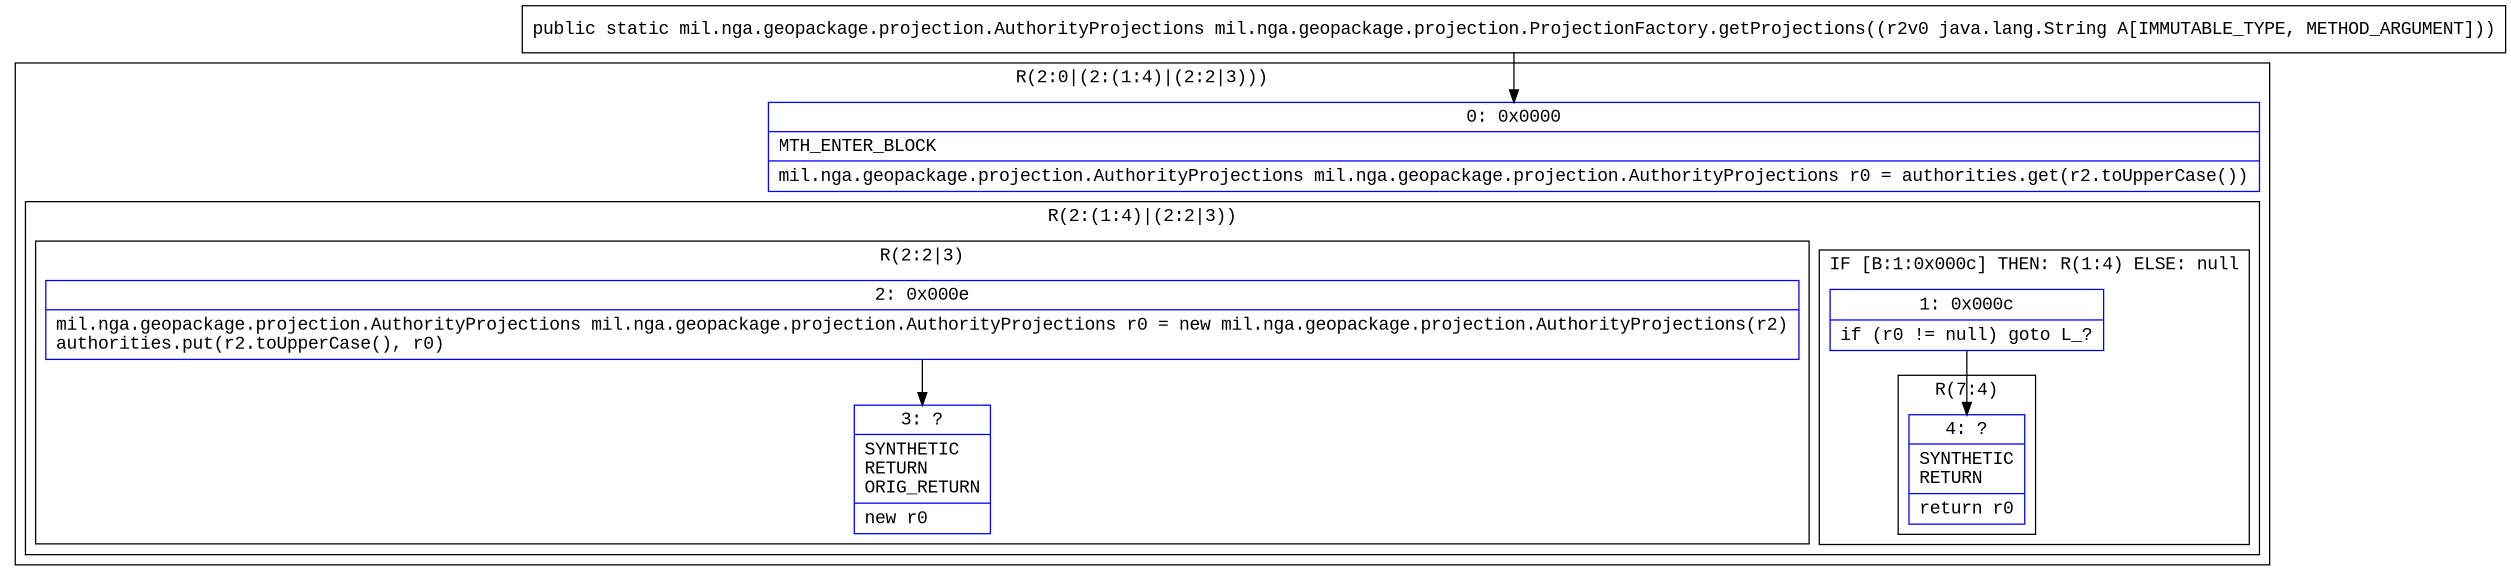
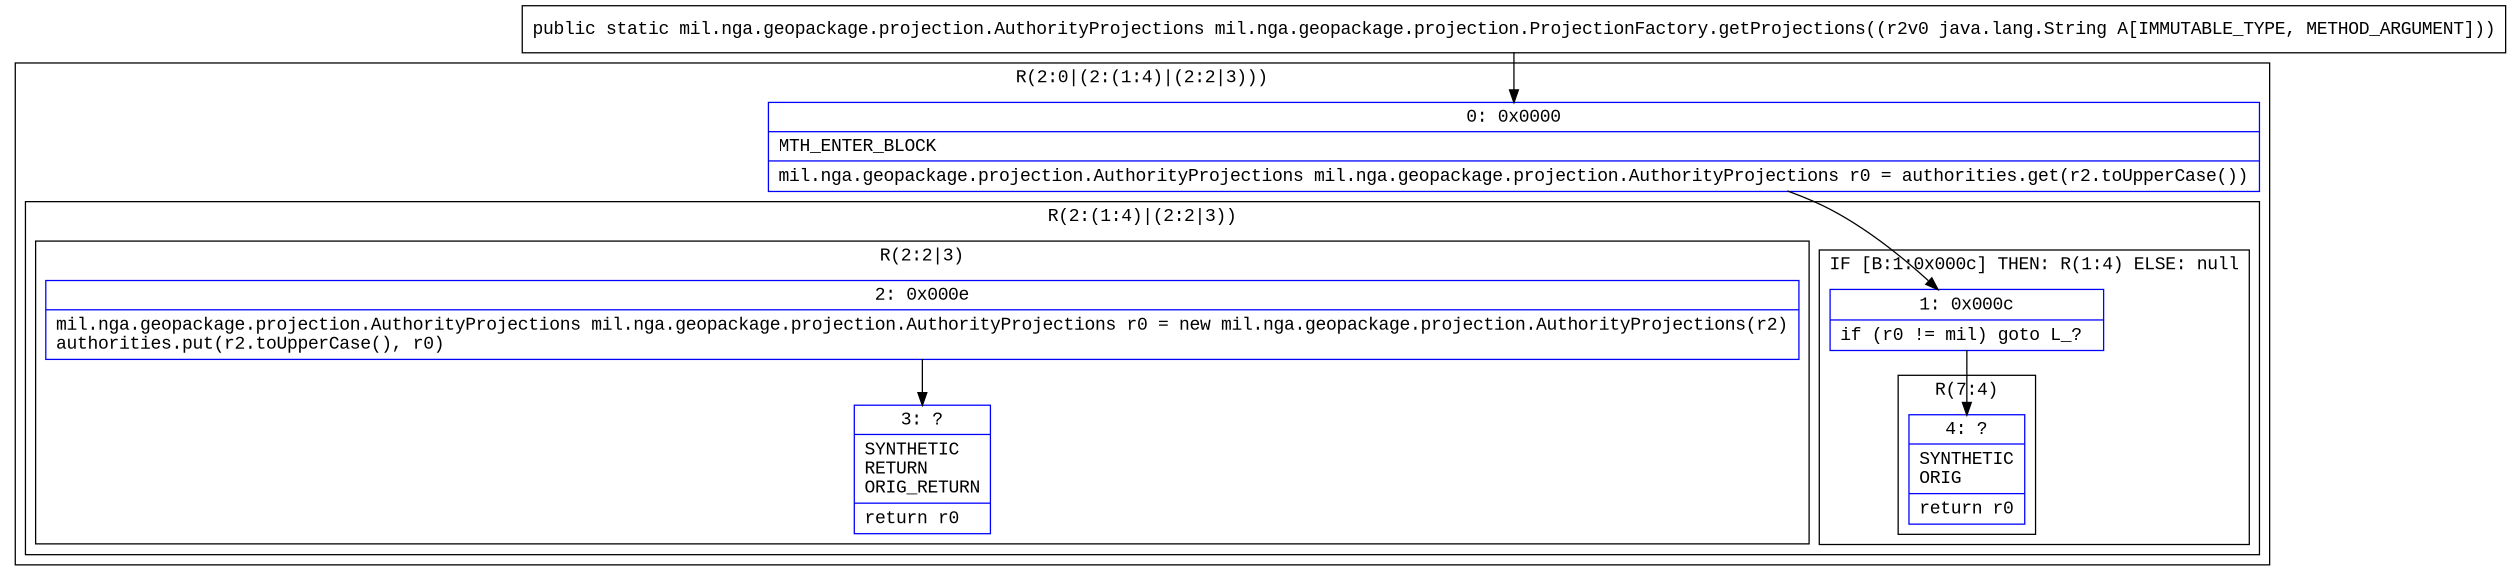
edge "0: 0x0000" -> "1: 0x000c": added
node "1: 0x000c": text "if (r0 != null) goto L_?" -> "if (r0 != mil) goto L_?"
node "4: ?": text "RETURN" -> "ORIG"
node "3: ?": text "new r0" -> "return r0"
